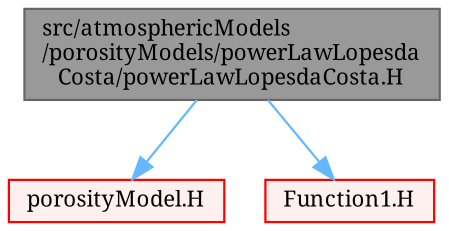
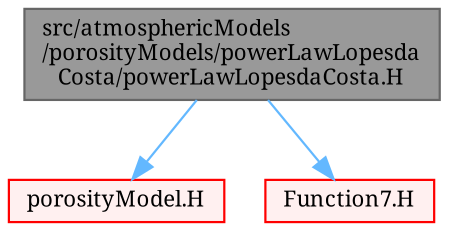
node "Function1.H": label "Function1.H" -> "Function7.H"
